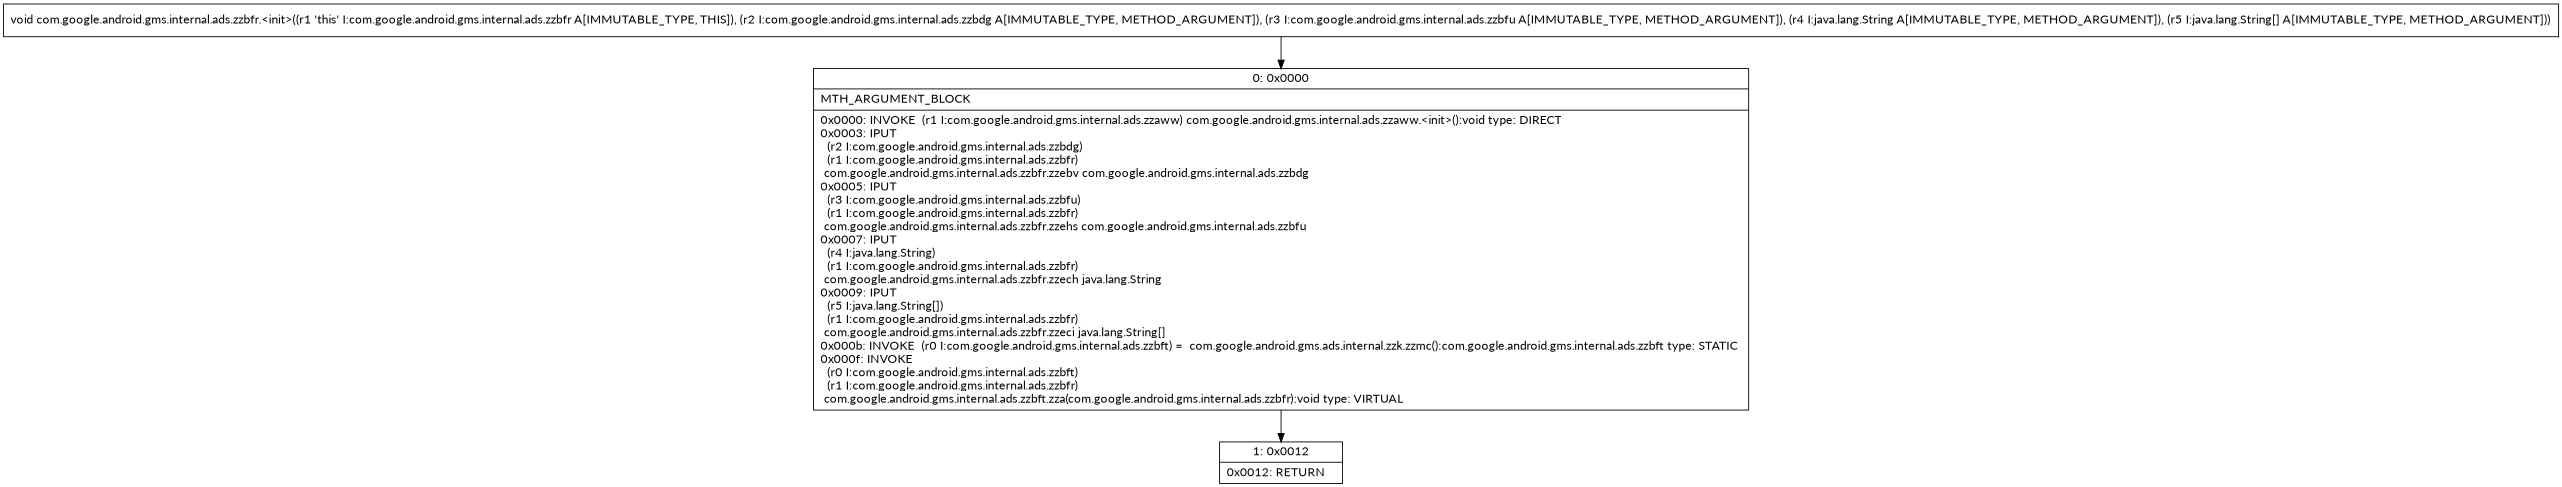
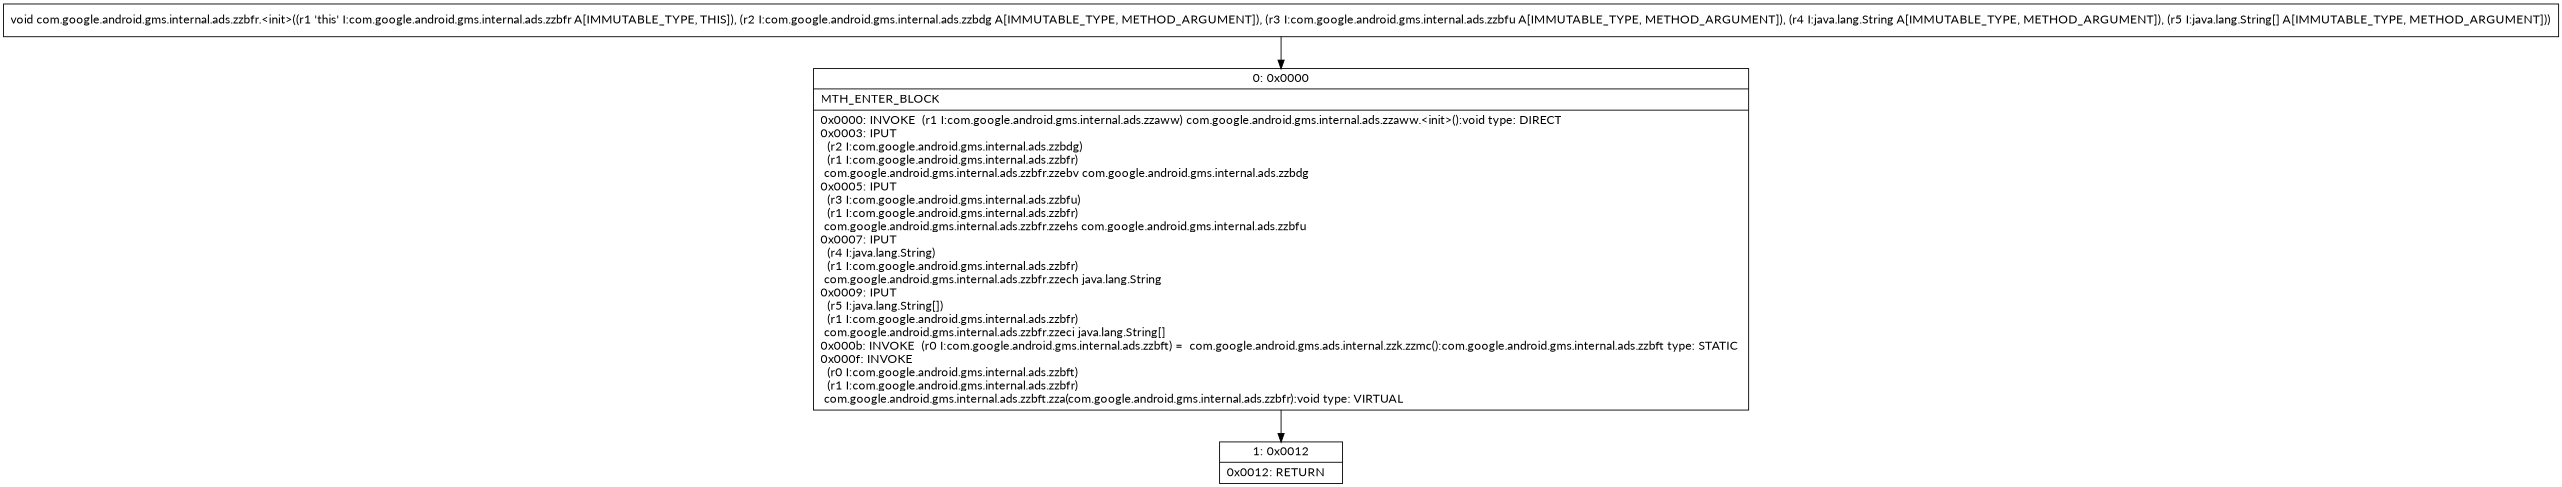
node "0: 0x0000": text "MTH_ARGUMENT_BLOCK" -> "MTH_ENTER_BLOCK"
